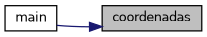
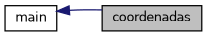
edge "main" -> "coordenadas": reversed
